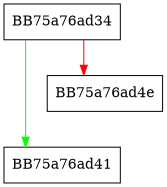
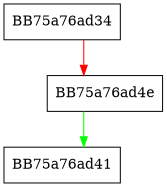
edge "BB75a76ad34" -> "BB75a76ad41": now "BB75a76ad4e" -> "BB75a76ad41"
